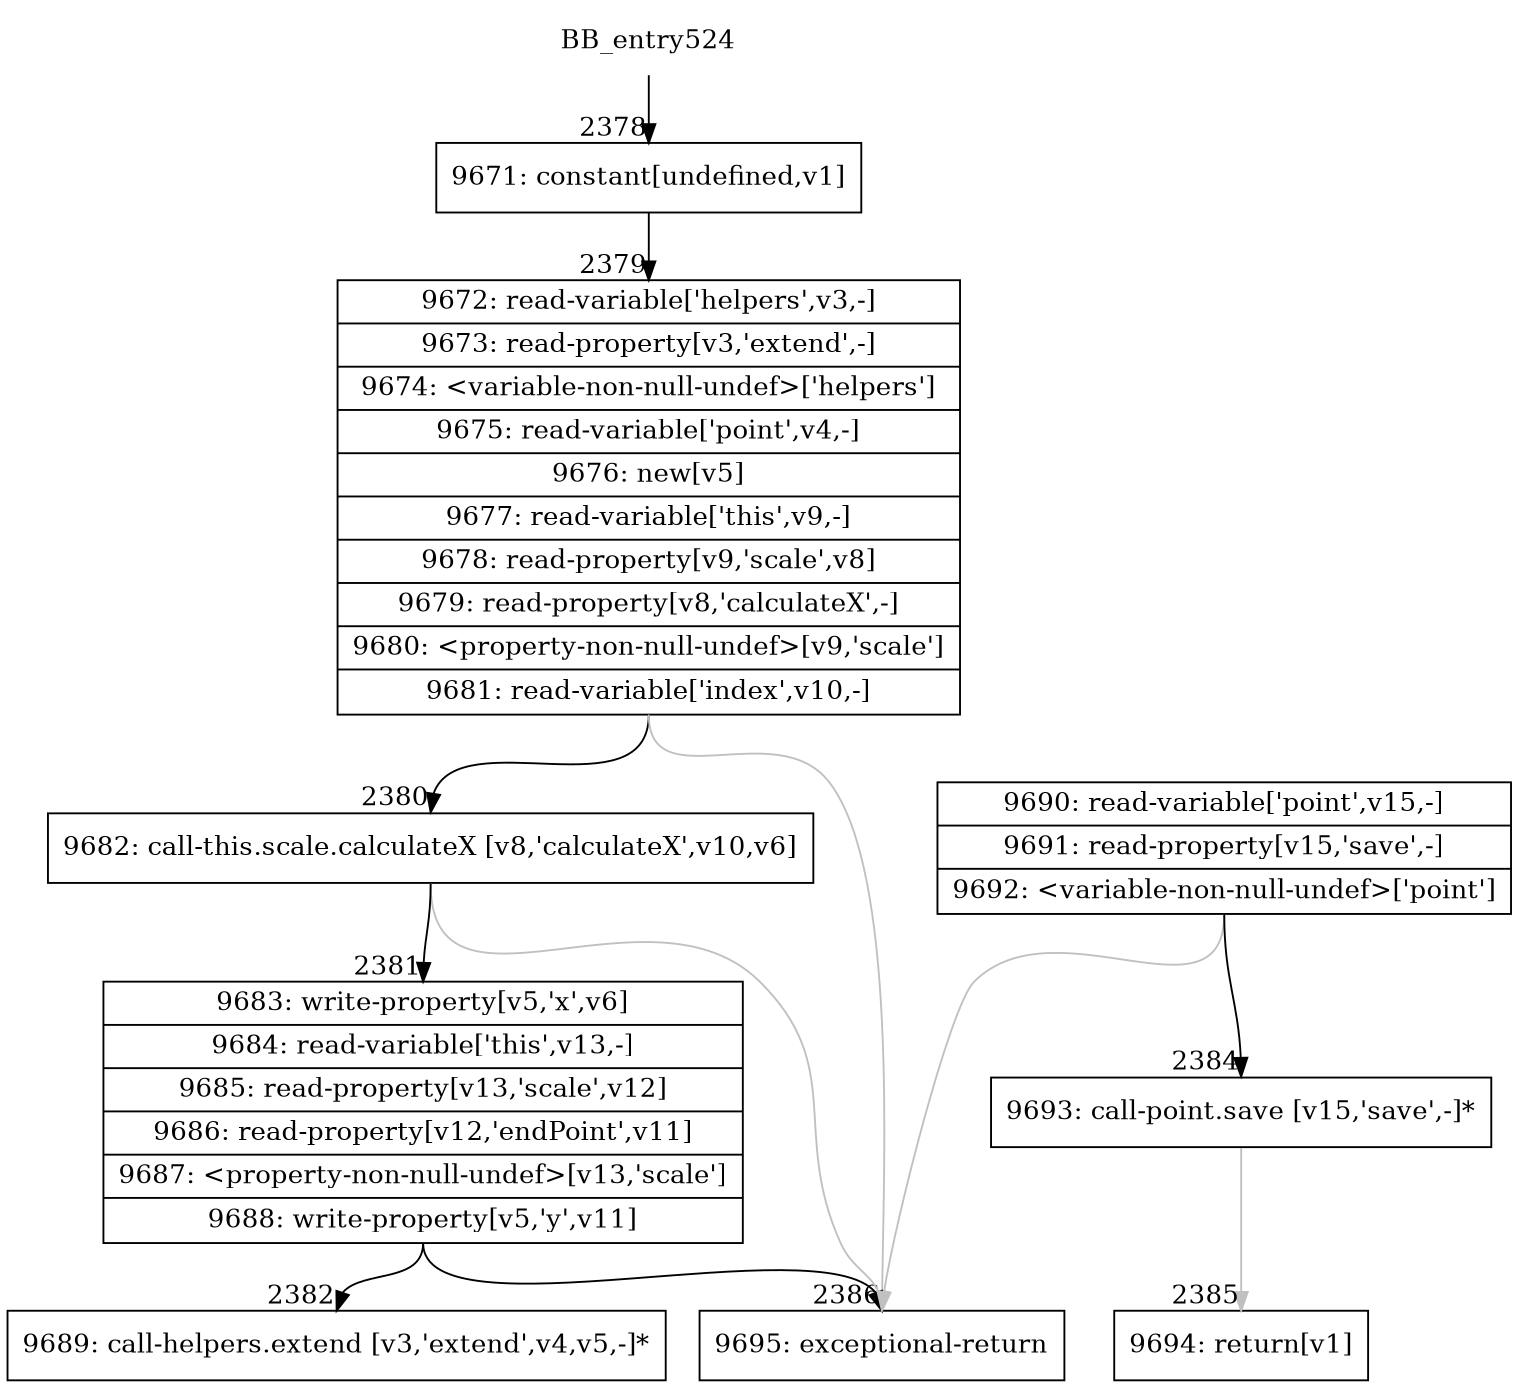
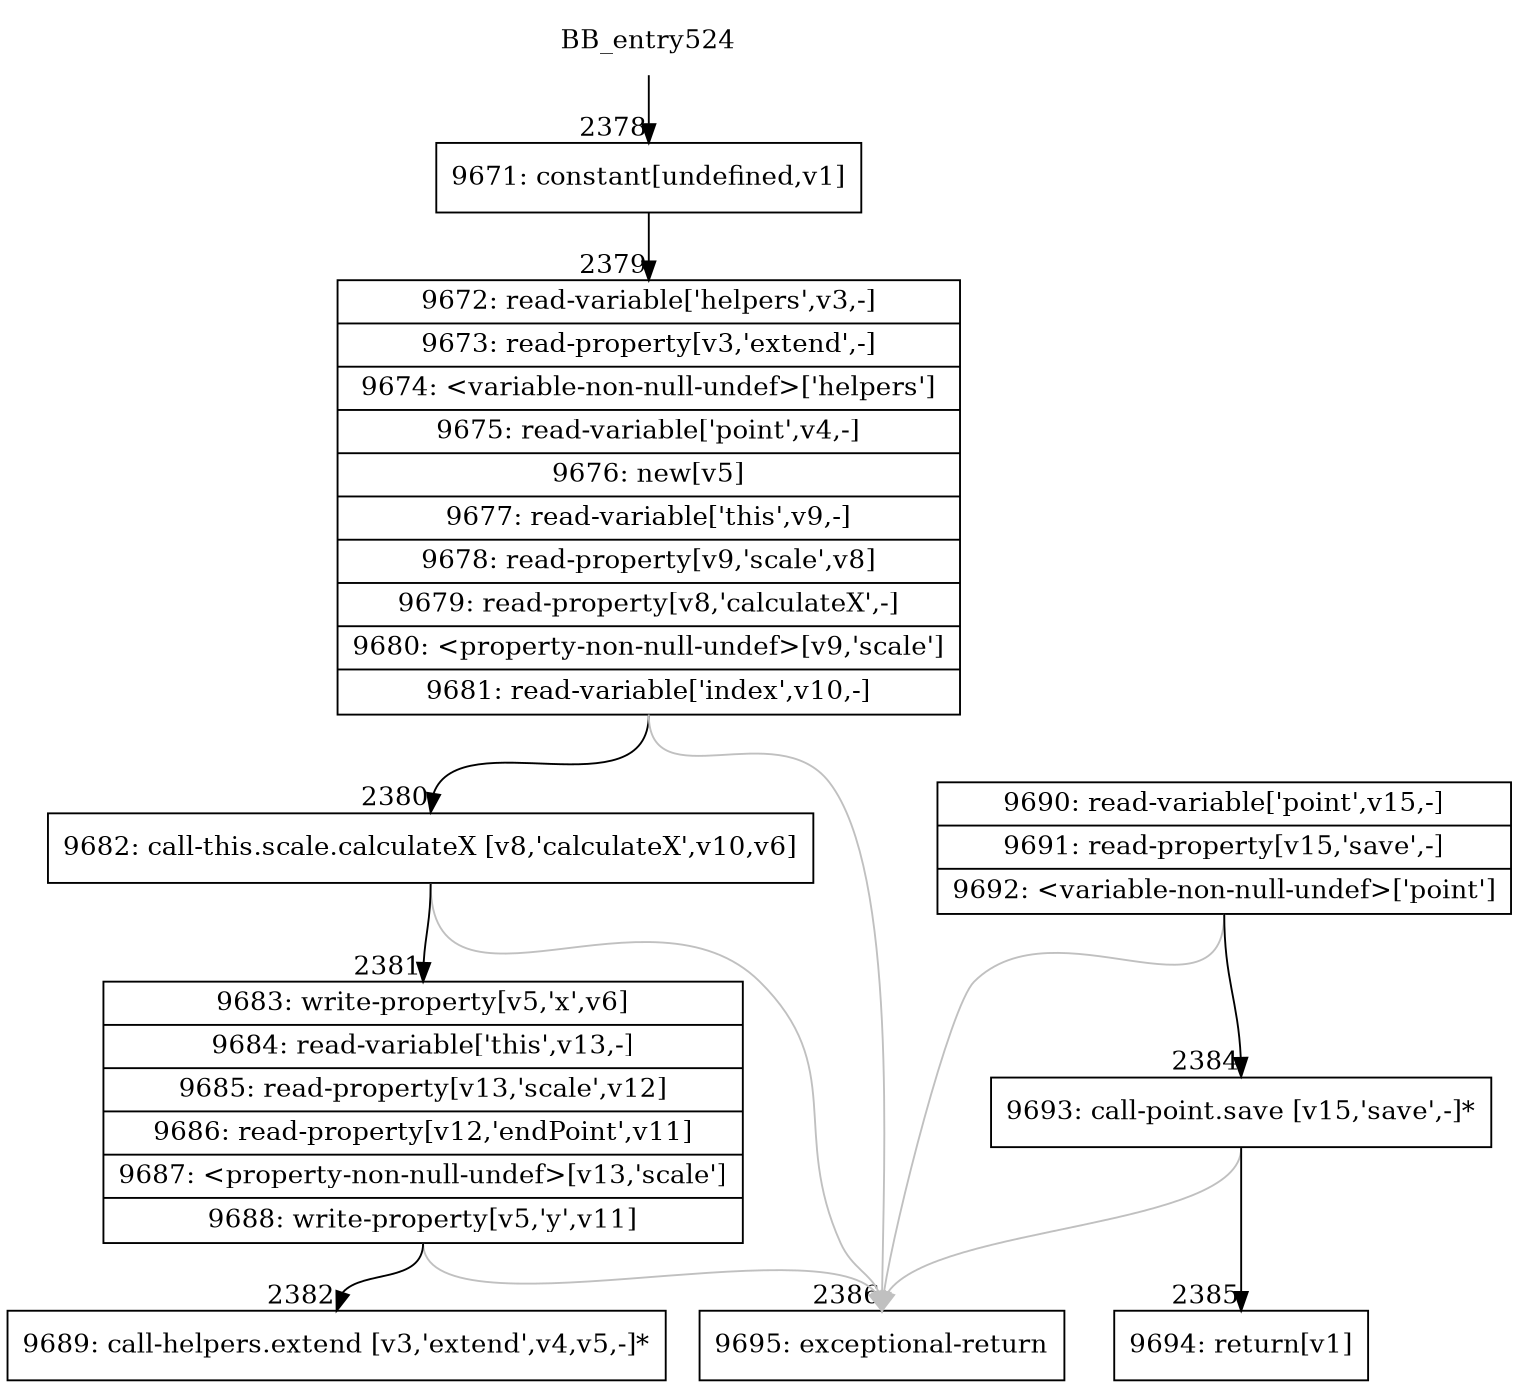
edge "9693: call-point.save [v15,'save',-]*" -> "9694: return[v1]": color gray -> black
edge "9693: call-point.save [v15,'save',-]*" -> "9695: exceptional-return": added
edge "9683: write-property[v5,'x',v6]" -> "9695: exceptional-return": color black -> gray
